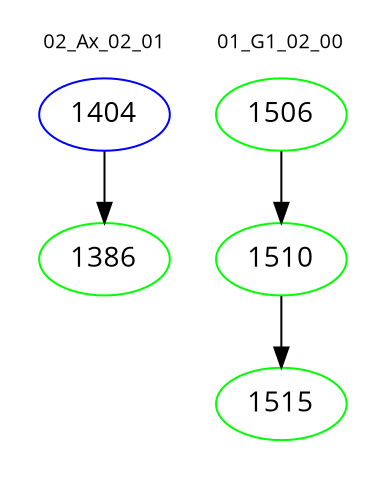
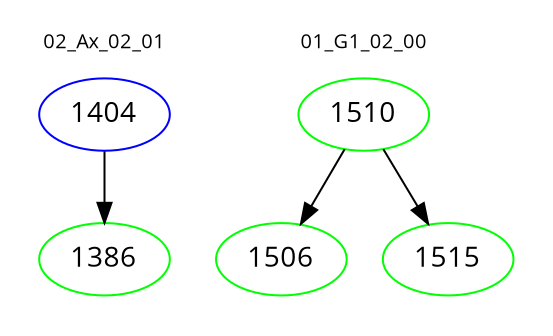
edge "1506" -> "1510": reversed
